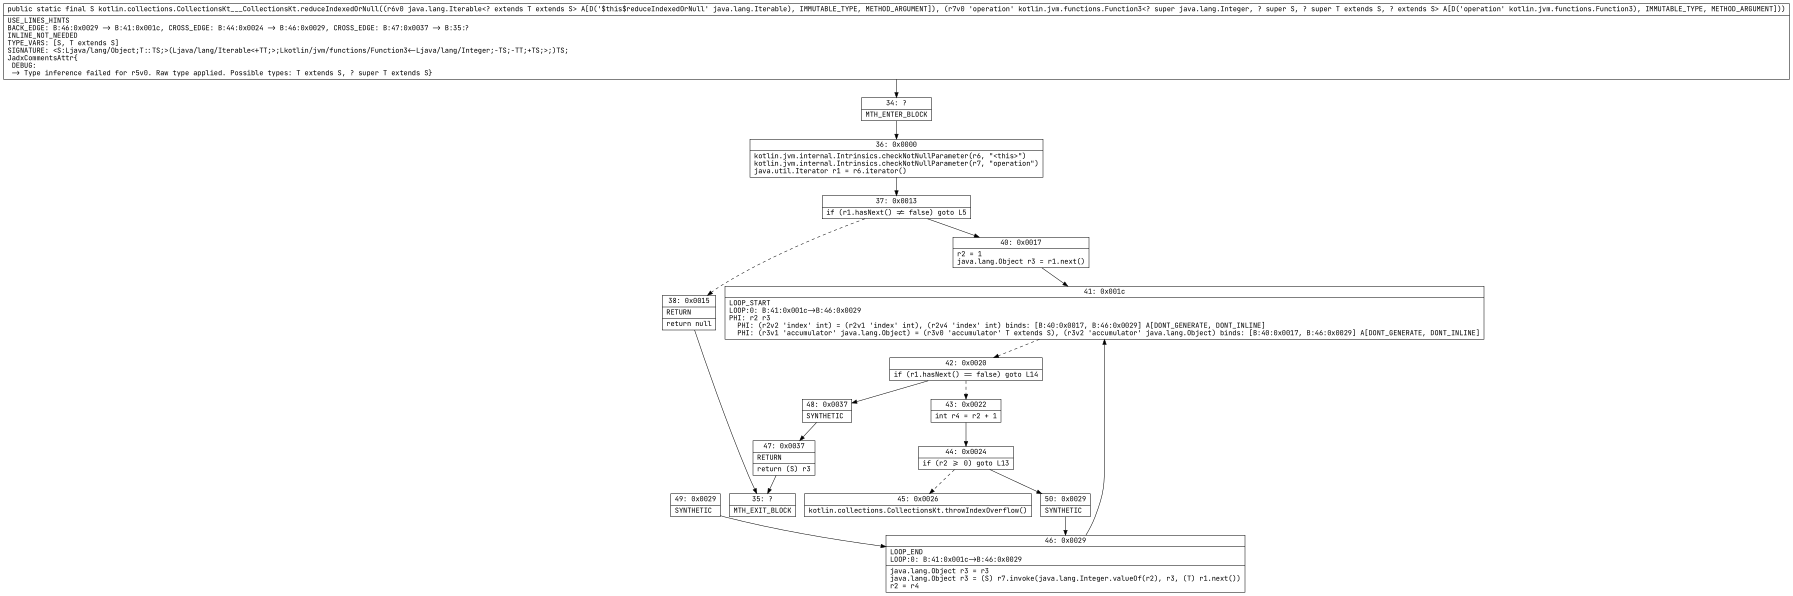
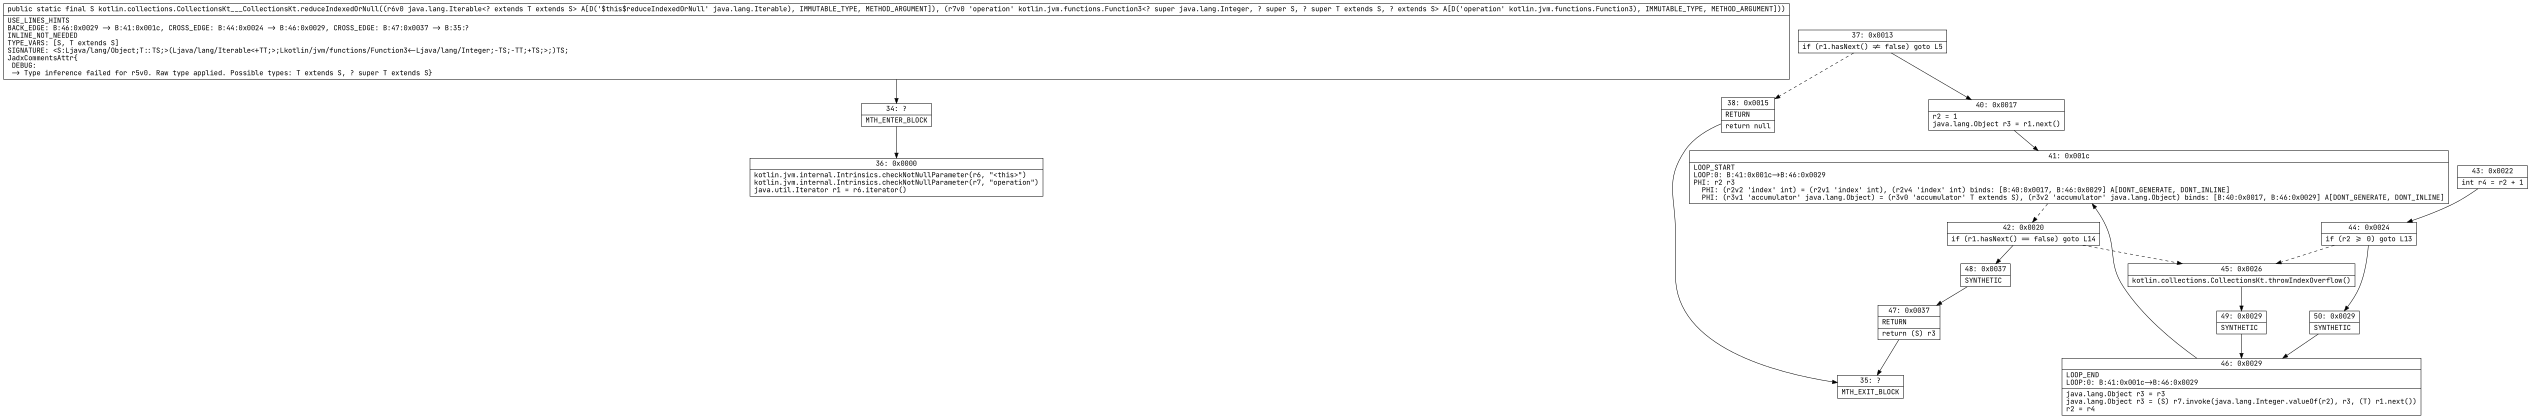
edge "36: 0x0000" -> "37: 0x0013": removed
edge "45: 0x0026" -> "49: 0x0029": added
edge "42: 0x0020" -> "43: 0x0022": now "42: 0x0020" -> "45: 0x0026"
